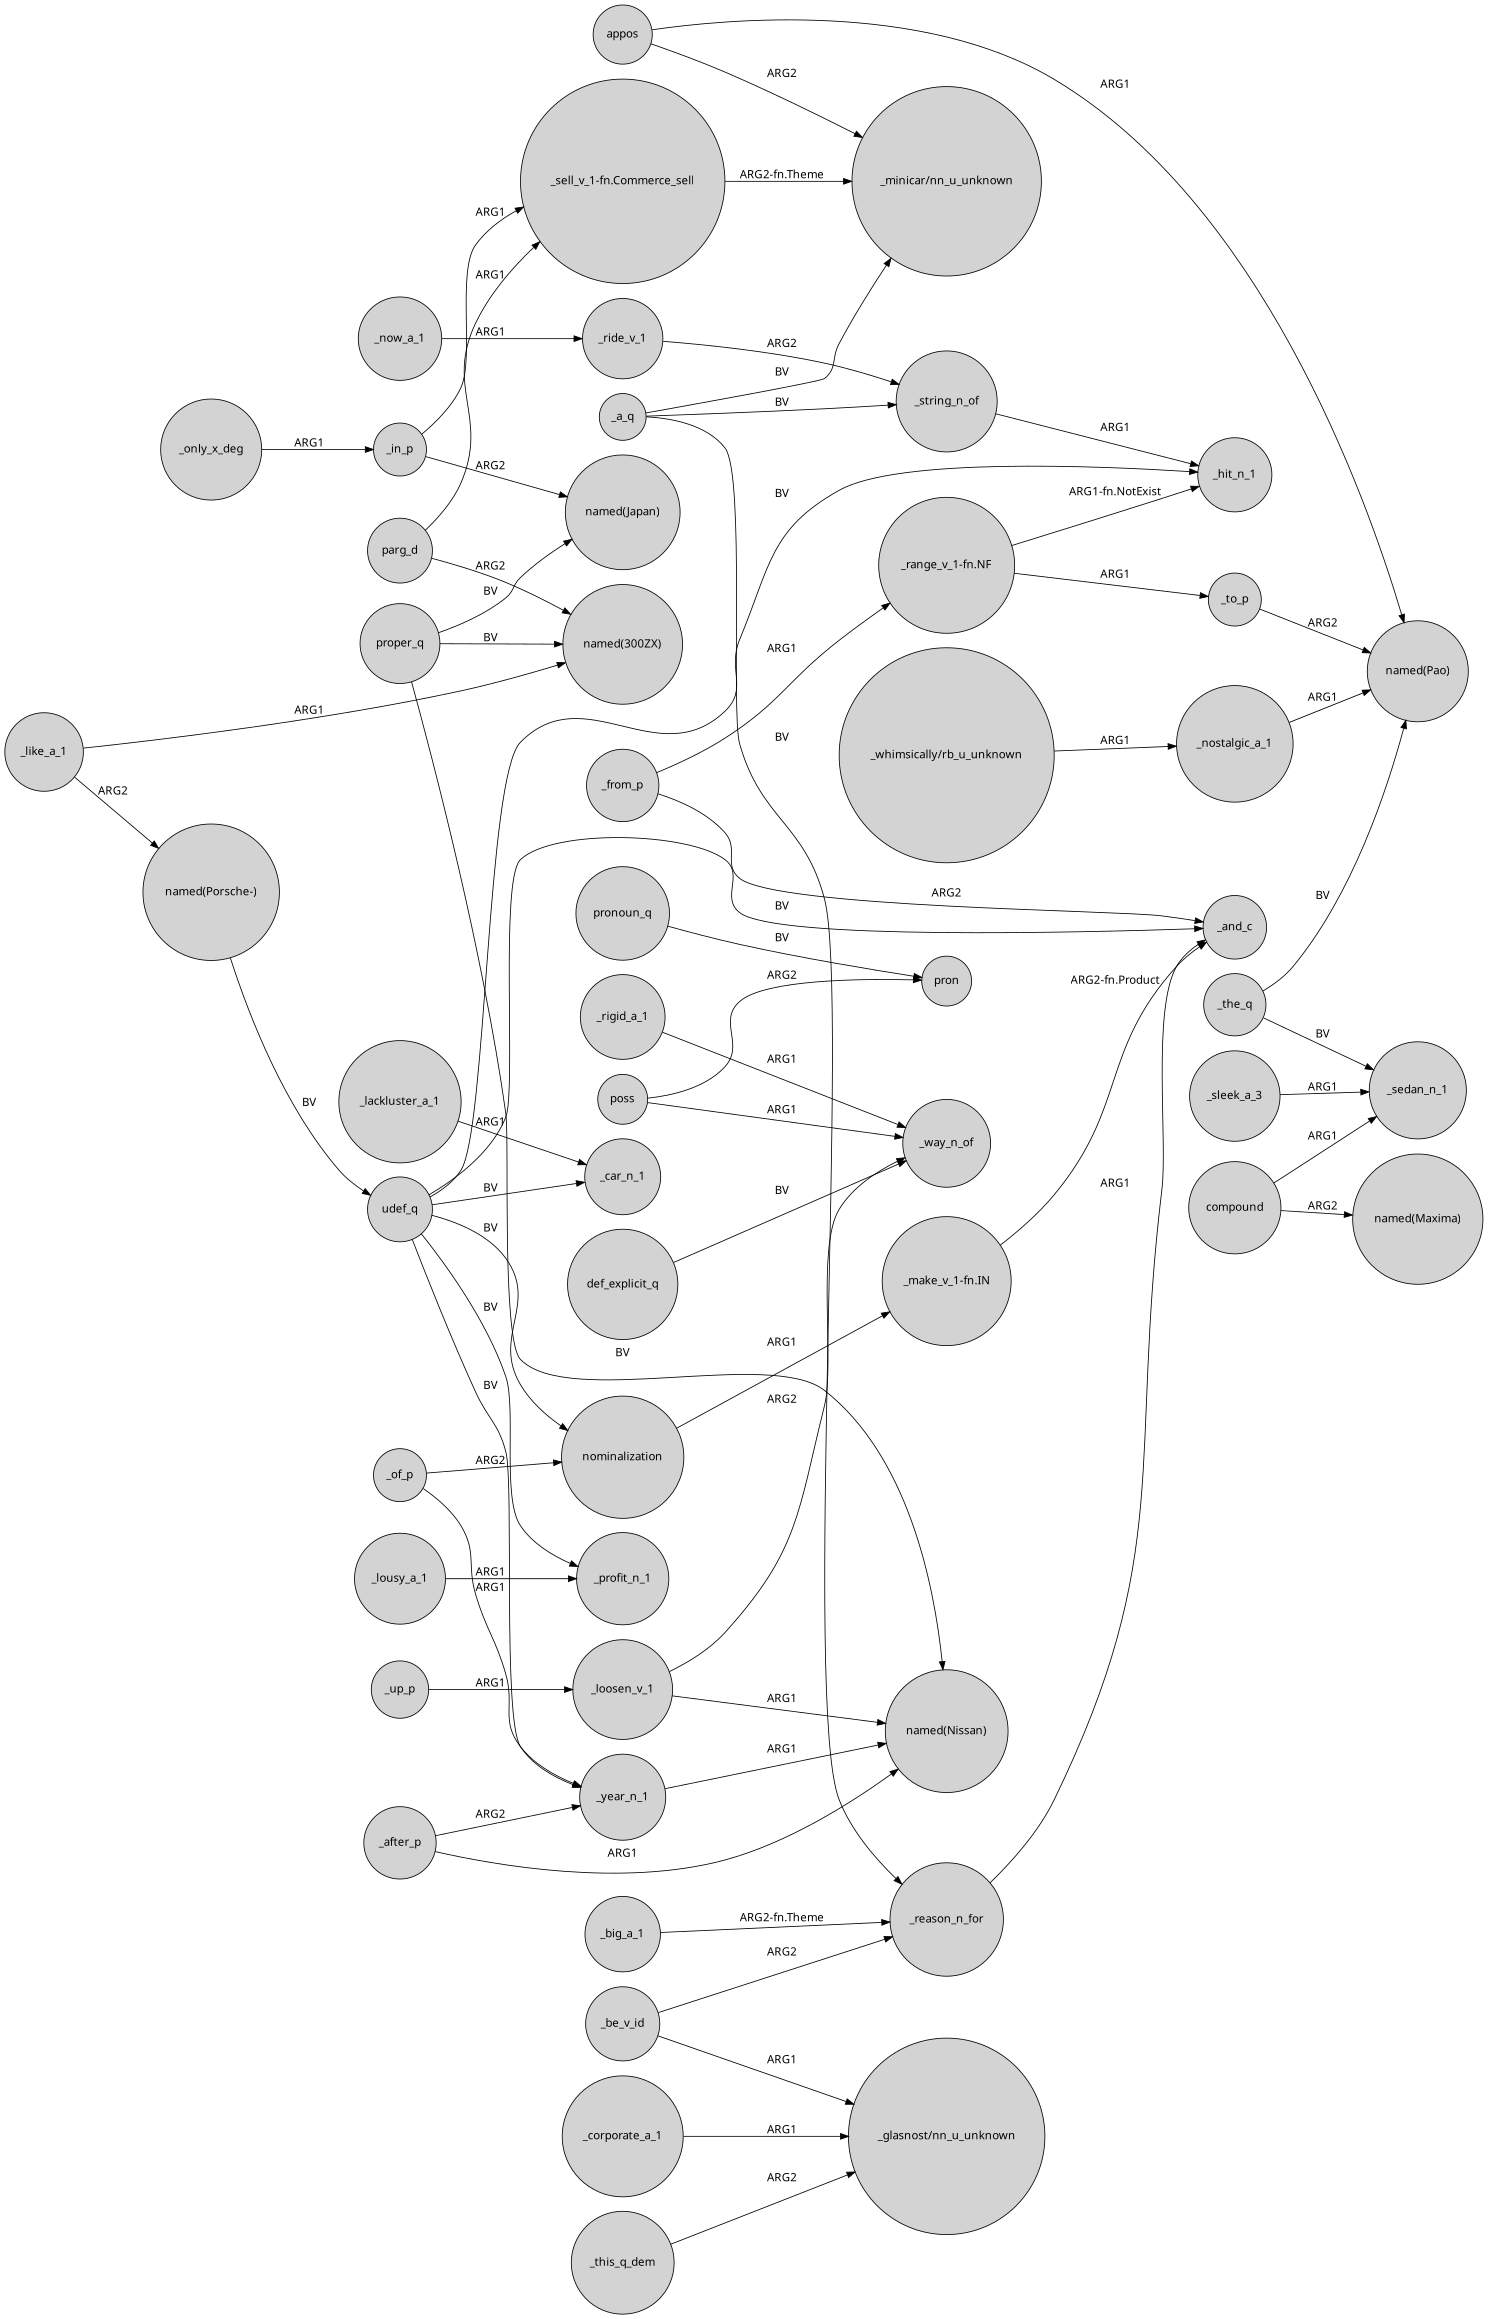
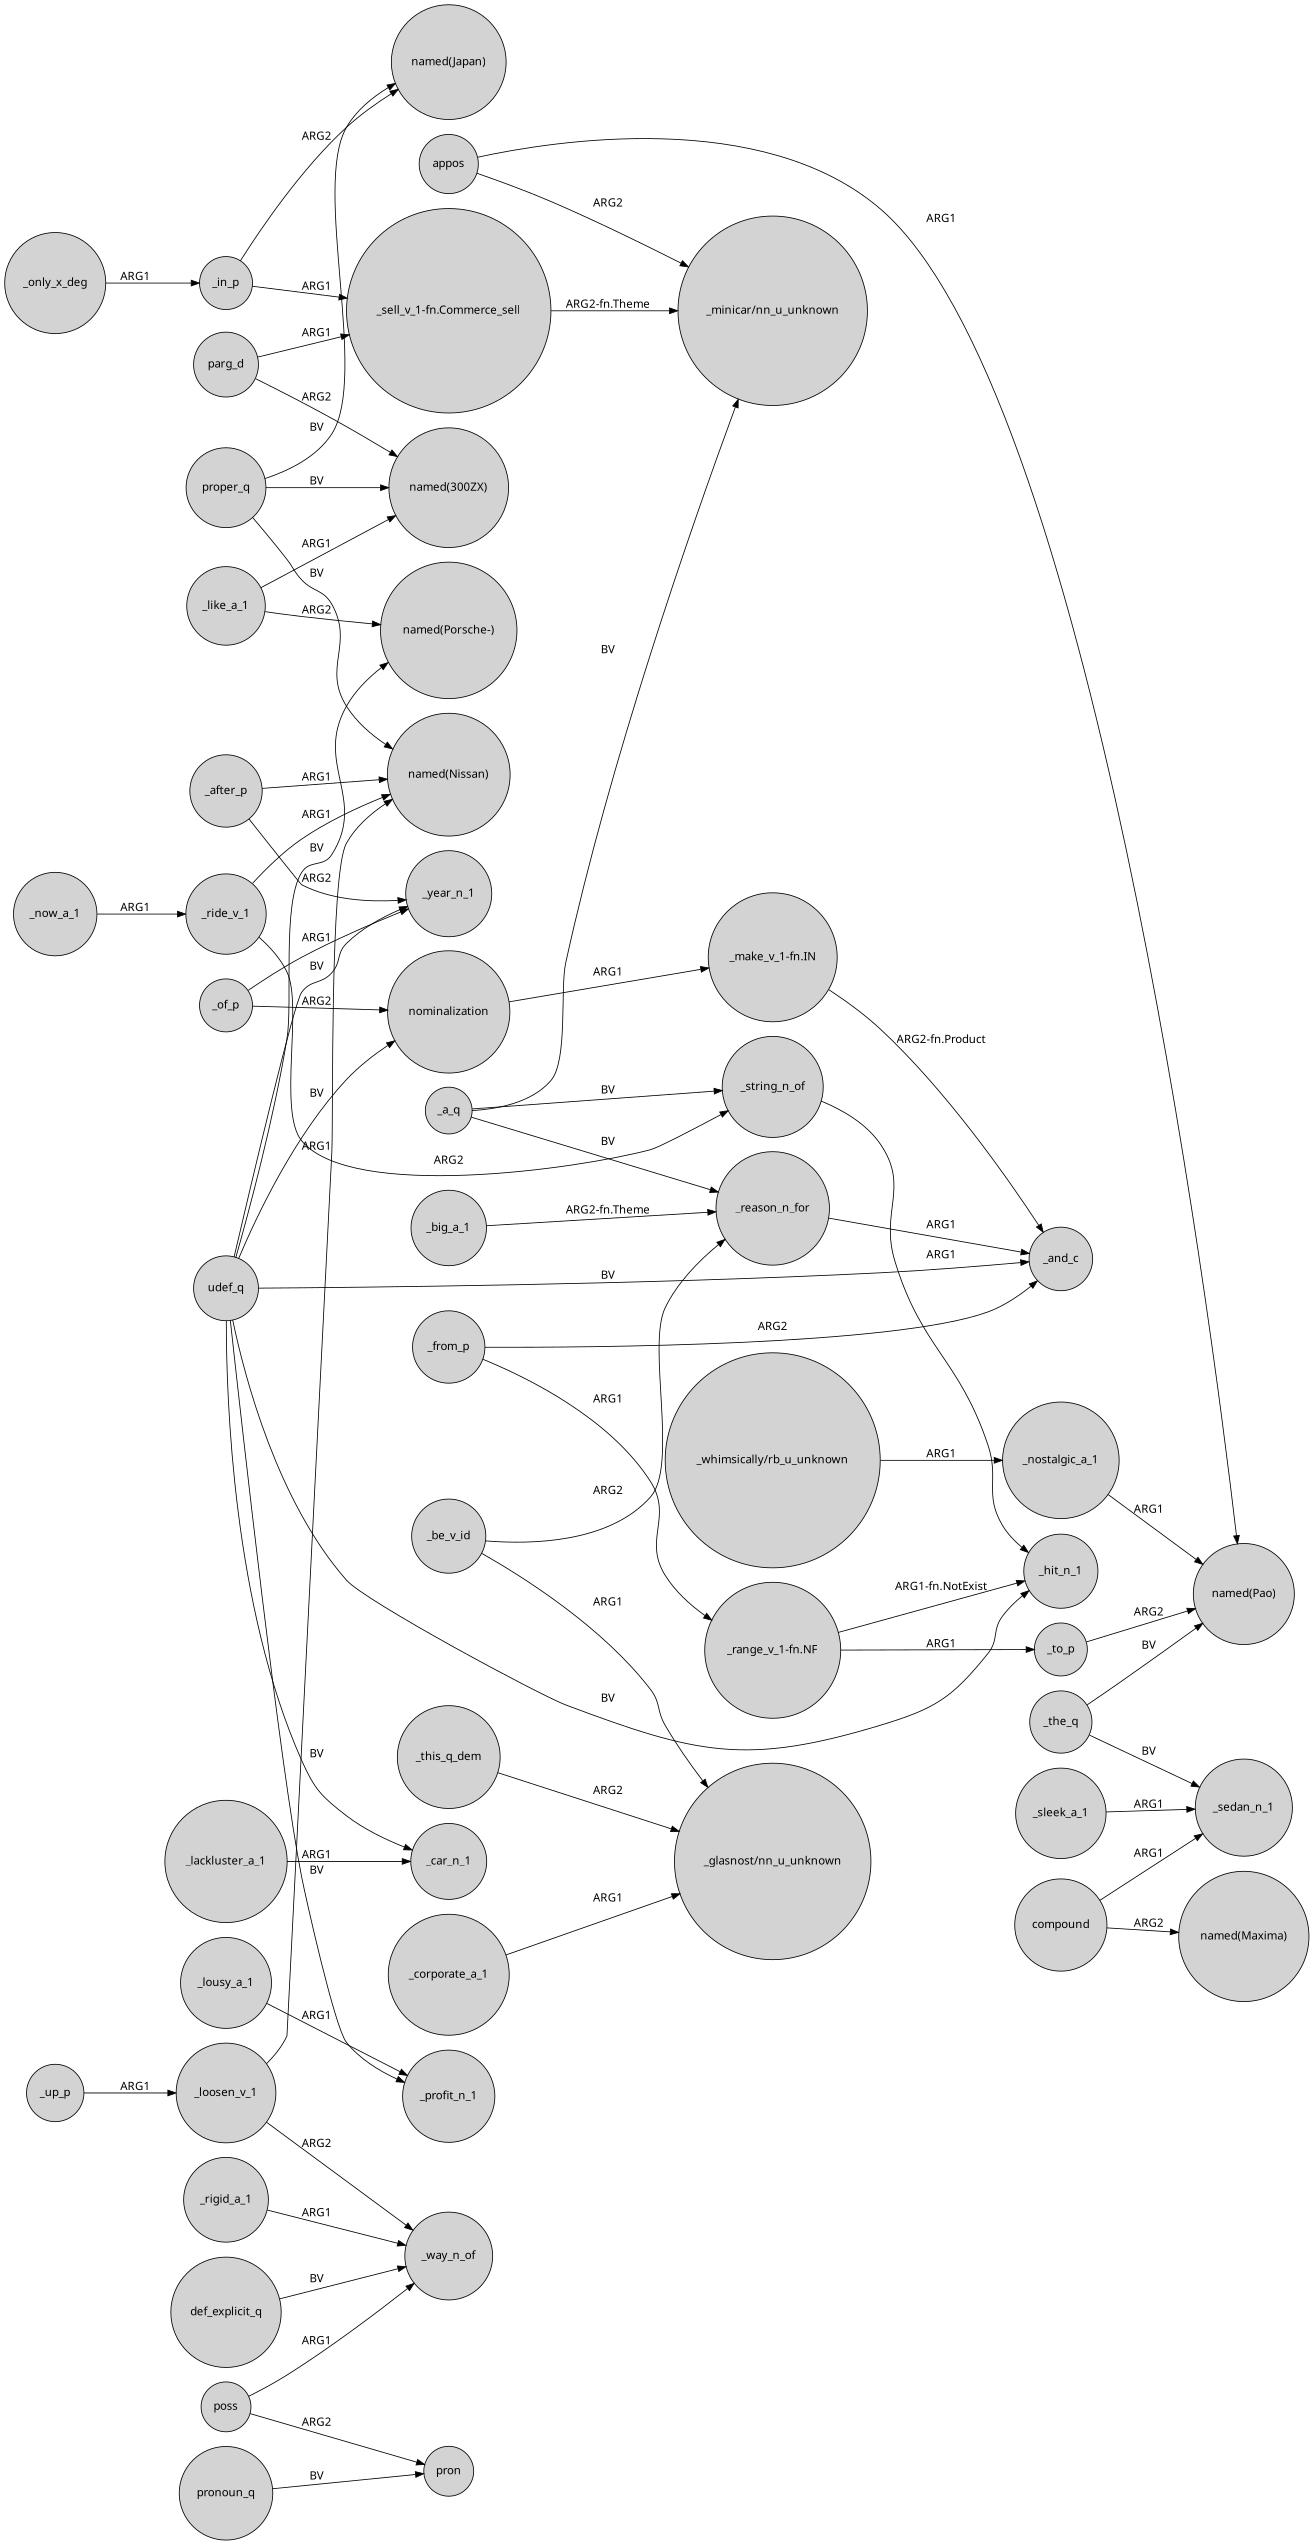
edge "named(Porsche-)" -> "udef_q": reversed
node "_sleek_a_3": label "_sleek_a_3" -> "_sleek_a_1"
edge "_year_n_1" -> "named(Nissan)": now "_ride_v_1" -> "named(Nissan)"
